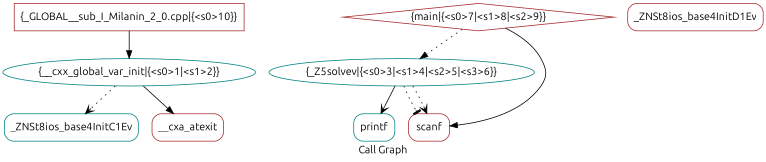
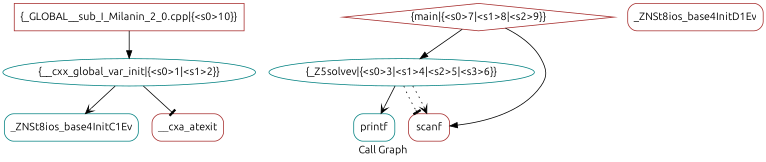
edge "{main|{<s0>7|<s1>8|<s2>9}}" -> "{_Z5solvev|{<s0>3|<s1>4|<s2>5|<s3>6}}": style dotted -> solid
edge "{__cxx_global_var_init|{<s0>1|<s1>2}}" -> "_ZNSt8ios_base4InitC1Ev": style dotted -> solid
edge "{__cxx_global_var_init|{<s0>1|<s1>2}}" -> "__cxa_atexit": arrowhead normal -> tee
